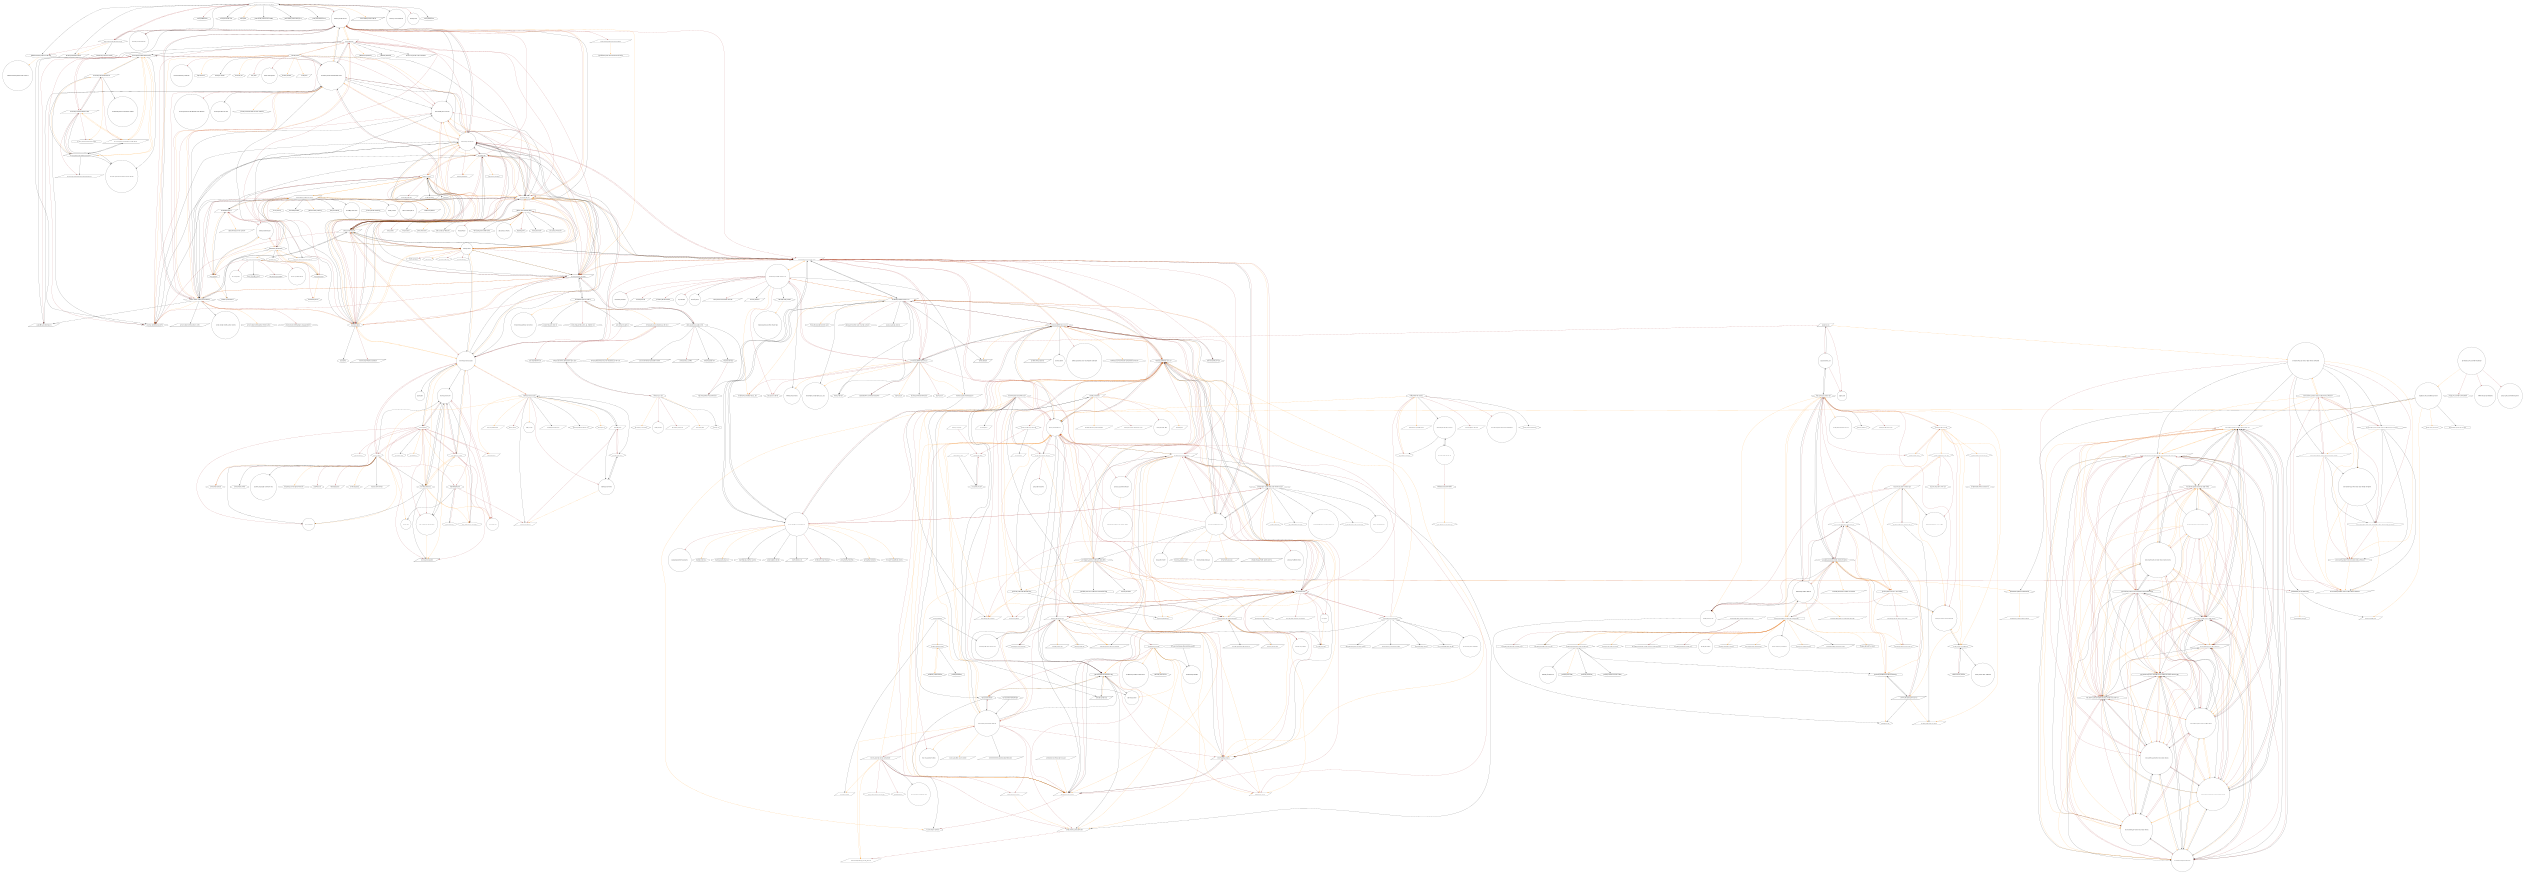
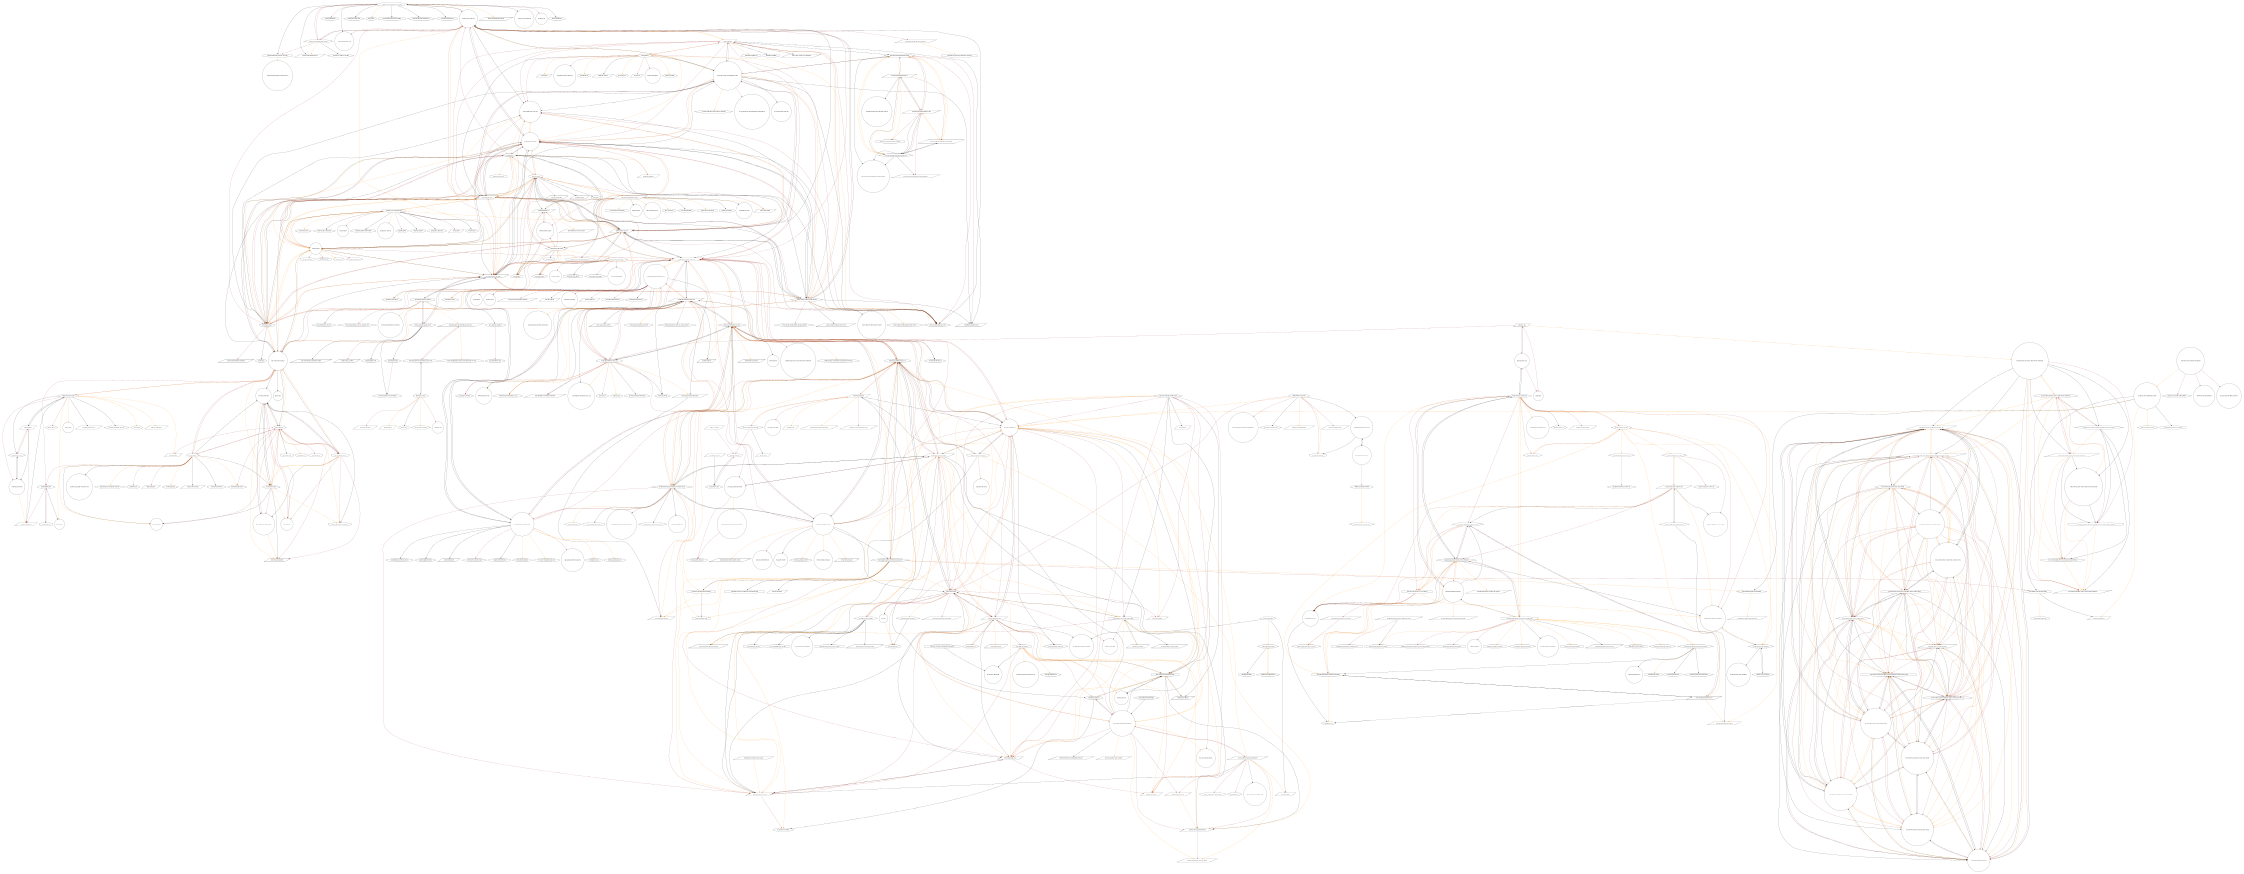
node "jmatsu/license-list-plugin": added
